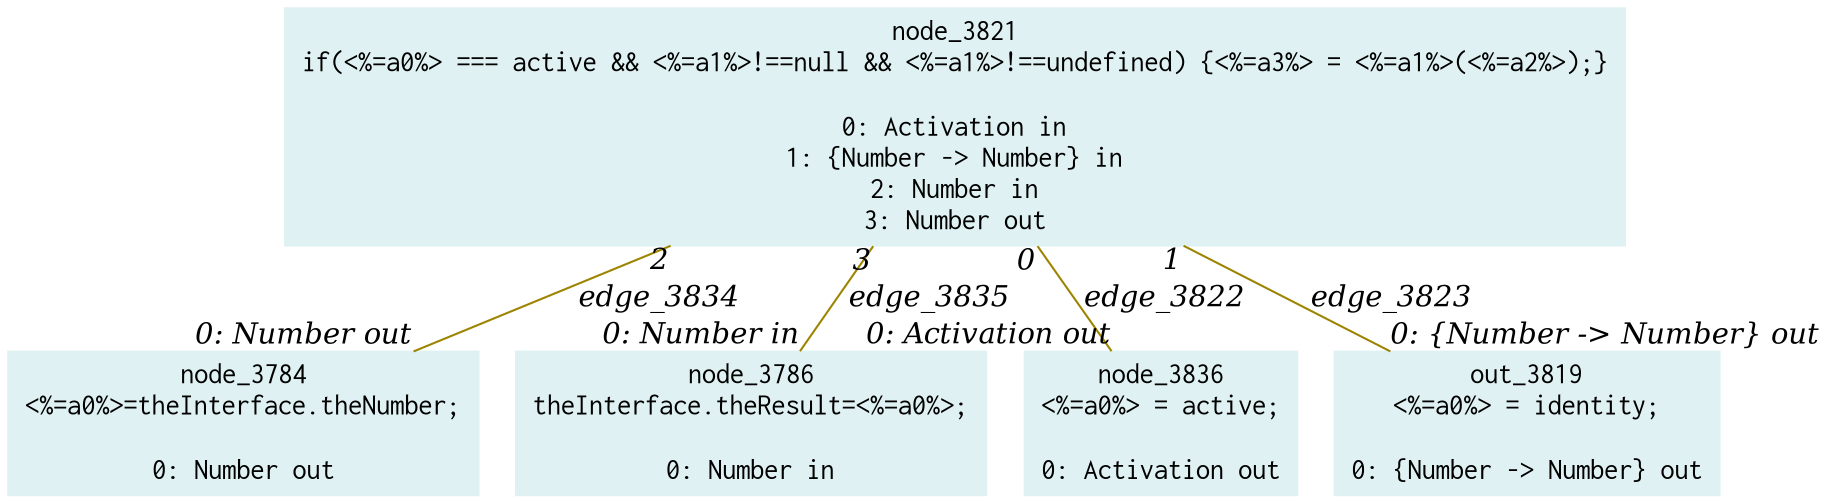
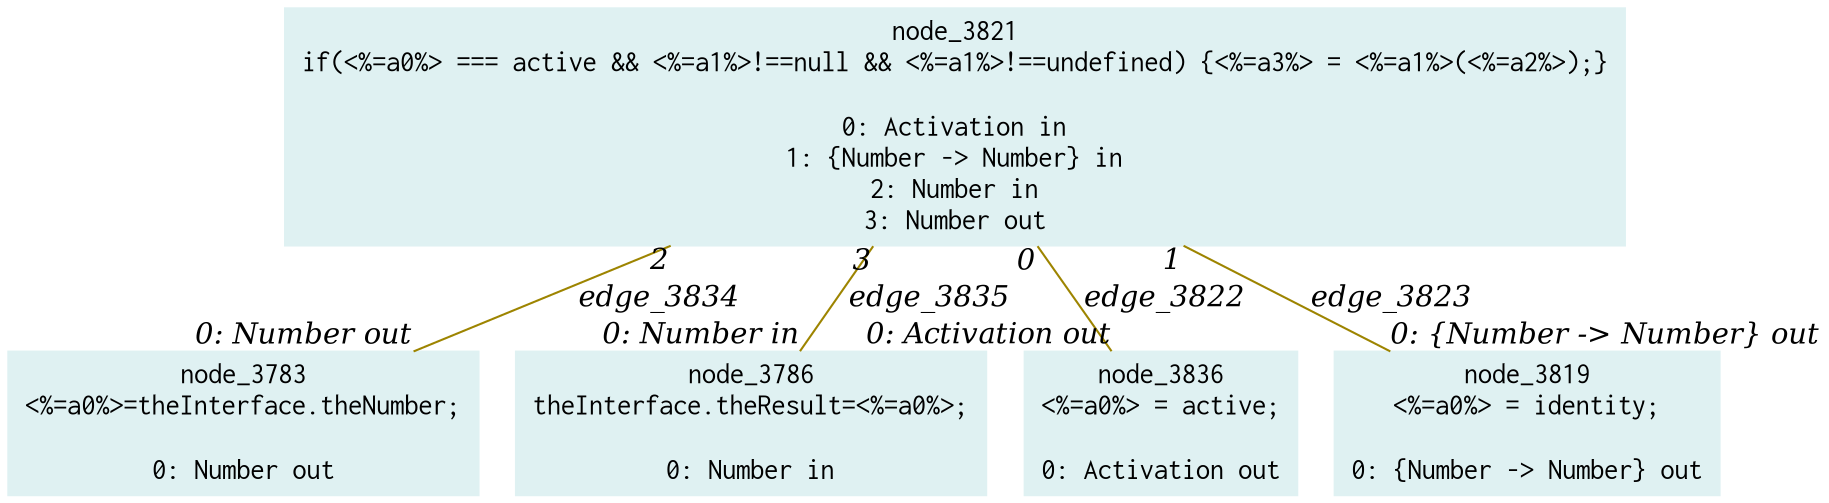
node "node_3784 <%=a0%>=theInterface.theNumber; 0: Number out": label "node_3784 <%=a0%>=theInterface.theNumber; 0: Number out" -> "node_3783 <%=a0%>=theInterface.theNumber; 0: Number out"
node "out_3819 <%=a0%> = identity; 0: {Number -> Number} out": label "out_3819 <%=a0%> = identity; 0: {Number -> Number} out" -> "node_3819 <%=a0%> = identity; 0: {Number -> Number} out"
